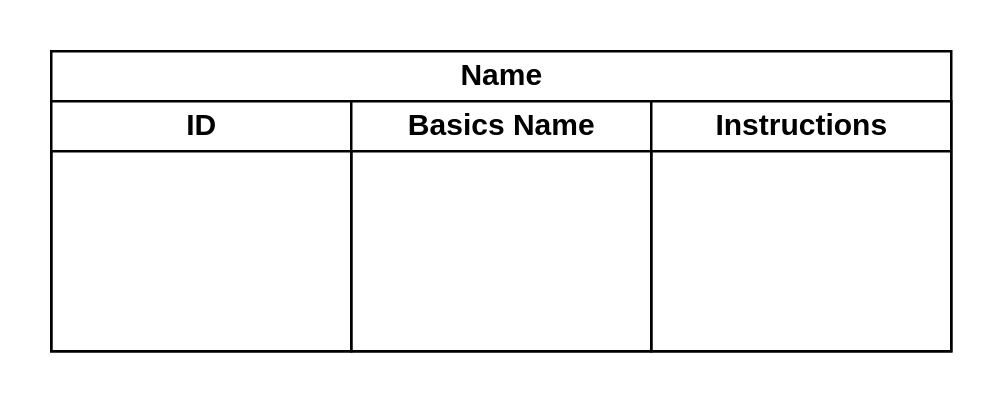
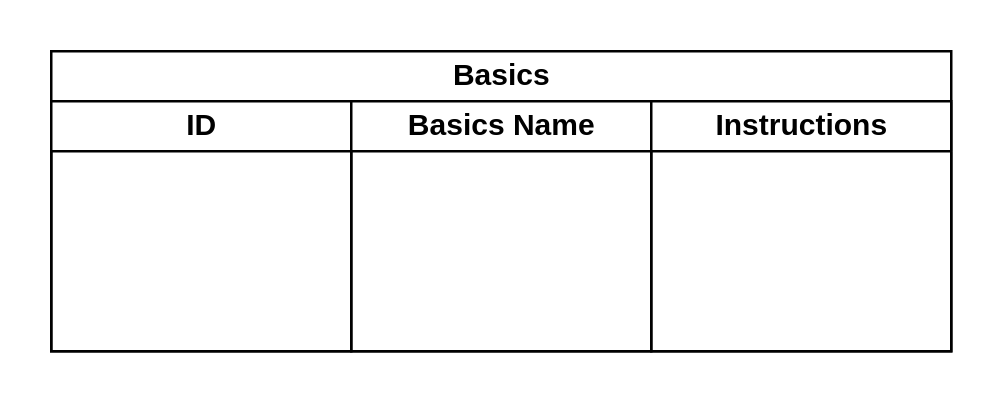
node "Name": label "Name" -> "Basics"
